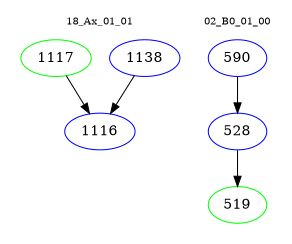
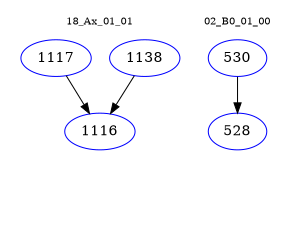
node "1117": color green -> blue
node "590": label "590" -> "530"
node "519": removed
